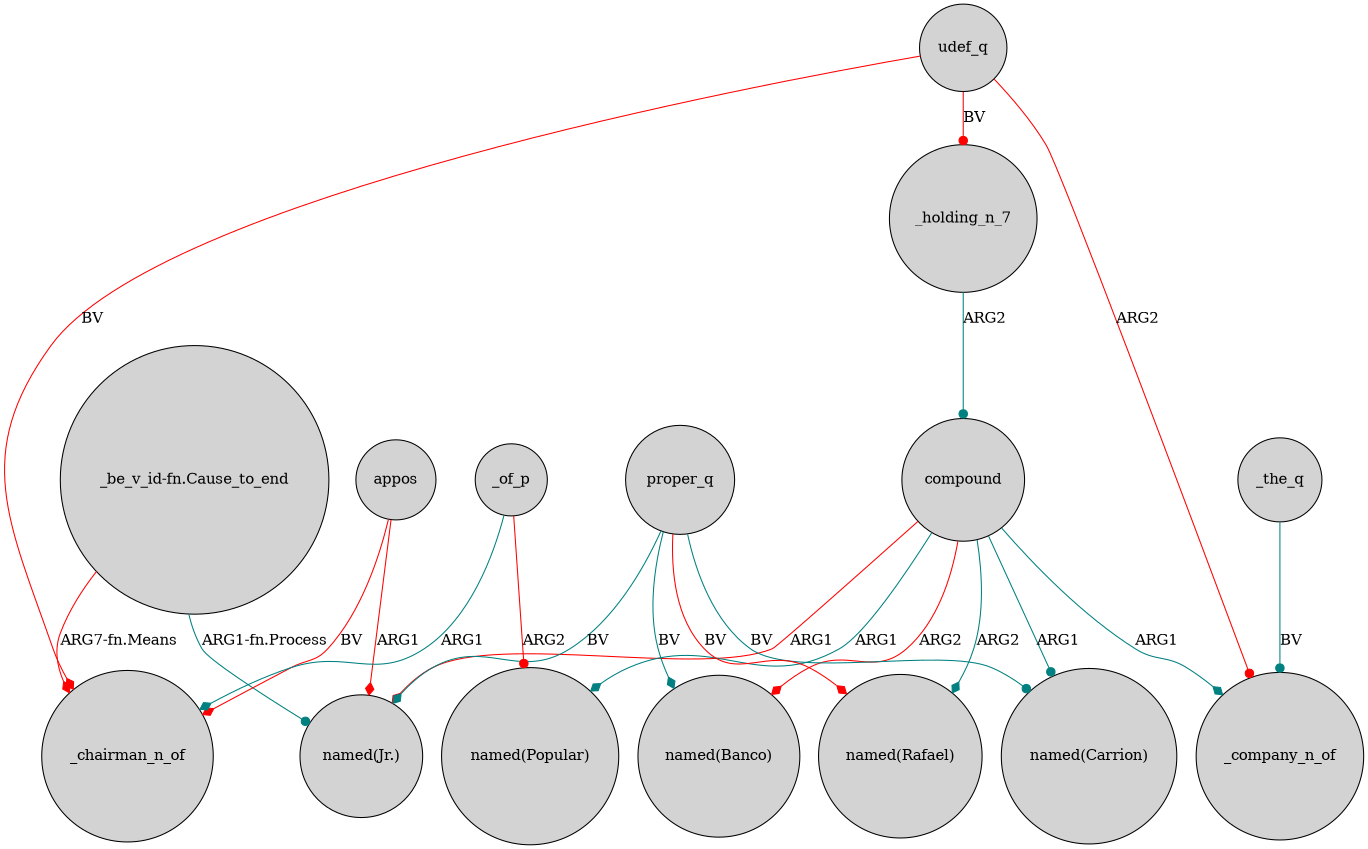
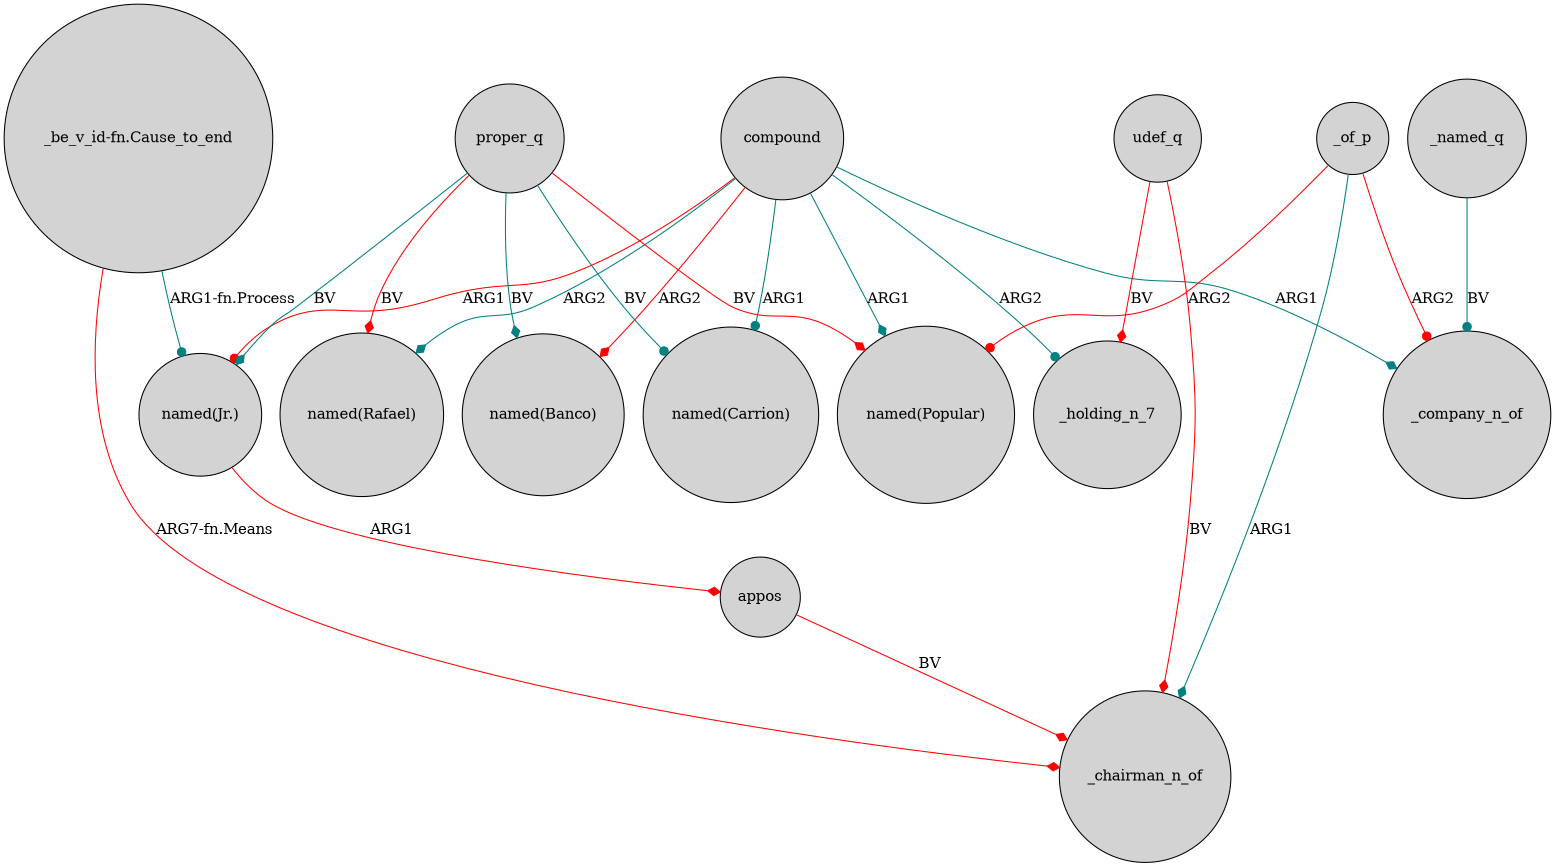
edge "udef_q" -> "_holding_n_7": arrowhead dot -> diamond
edge "proper_q" -> "named(Popular)": added, label "BV"
edge "_holding_n_7" -> "compound": reversed
edge "udef_q" -> "_company_n_of": now "_of_p" -> "_company_n_of"
node "_the_q": label "_the_q" -> "_named_q"
edge "appos" -> "named(Jr.)": reversed
edge "compound" -> "named(Jr.)": arrowhead diamond -> dot
